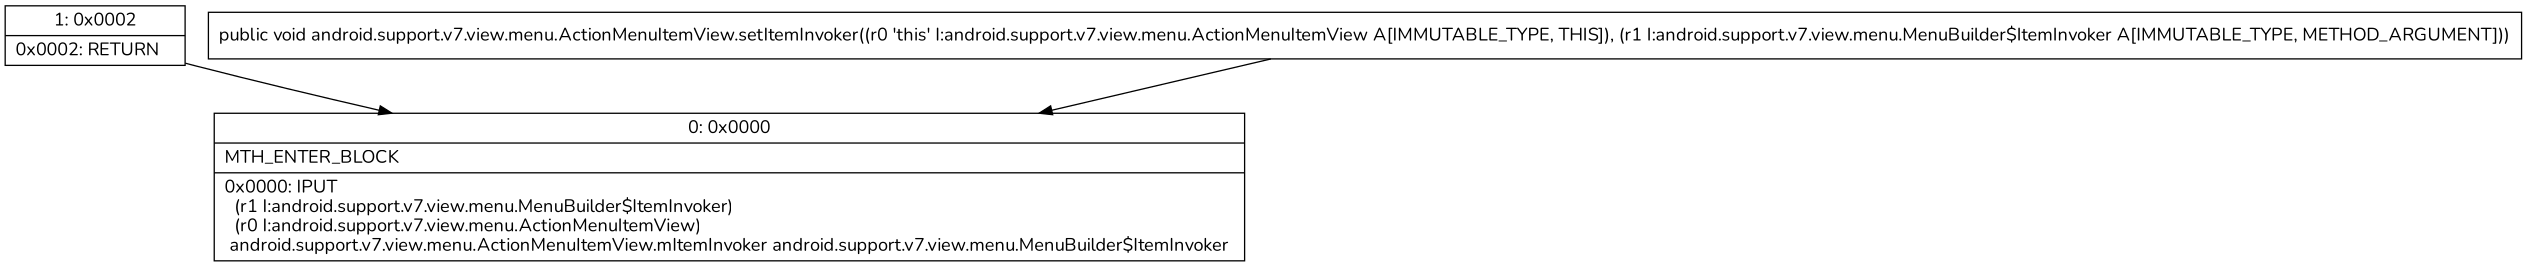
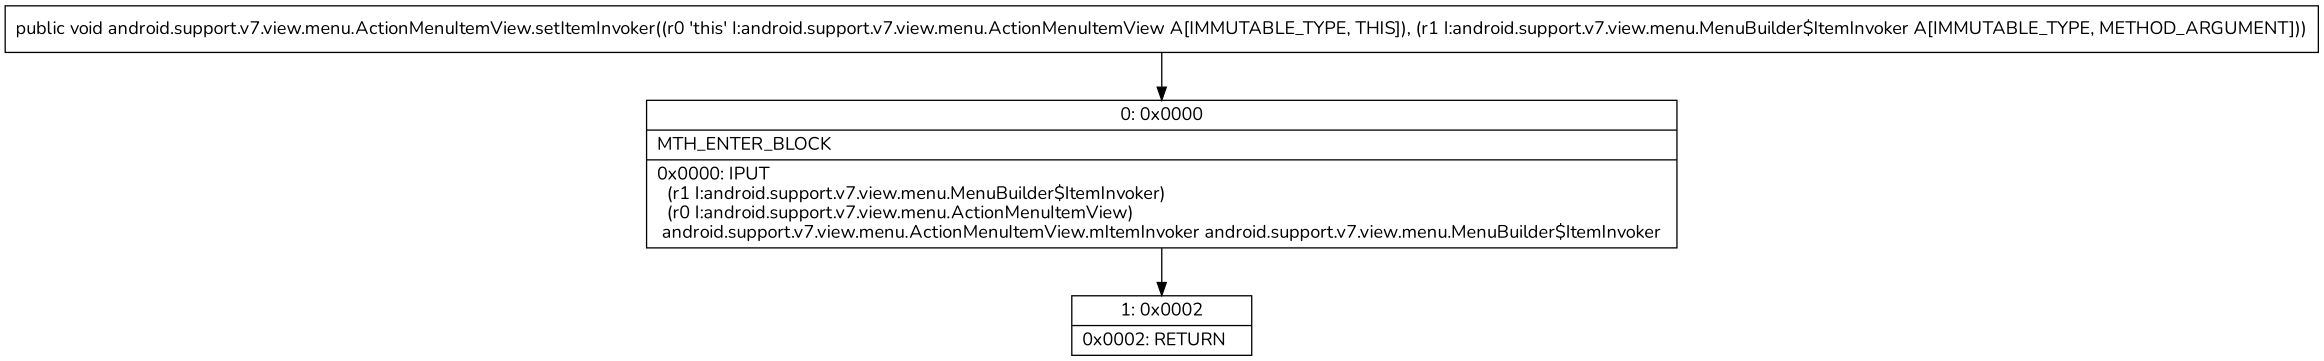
edge "1: 0x0002" -> "0: 0x0000": reversed
